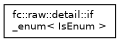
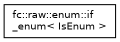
node "fc::raw::detail::if _enum< IsEnum >": label "fc::raw::detail::if _enum< IsEnum >" -> "fc::raw::enum::if _enum< IsEnum >"
